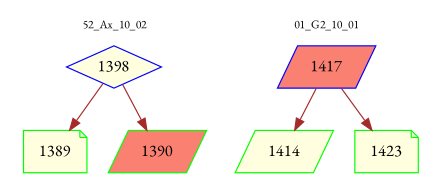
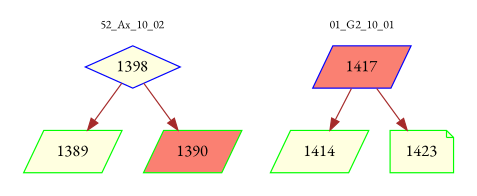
node "1389": shape note -> parallelogram
